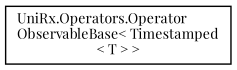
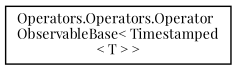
node "UniRx.Operators.Operator ObservableBase< Timestamped < T > >": label "UniRx.Operators.Operator ObservableBase< Timestamped < T > >" -> "Operators.Operators.Operator ObservableBase< Timestamped < T > >"
